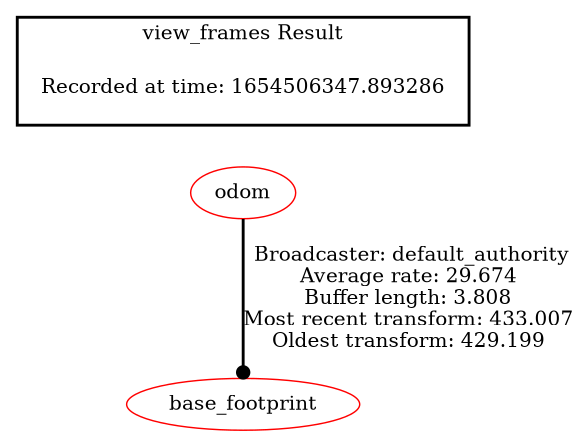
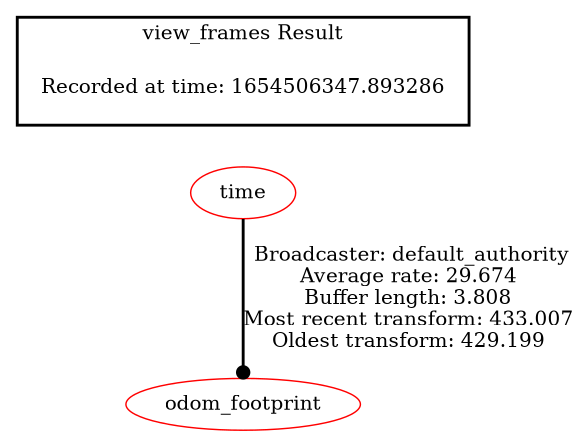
node "odom": label "odom" -> "time"
node "base_footprint": label "base_footprint" -> "odom_footprint"
